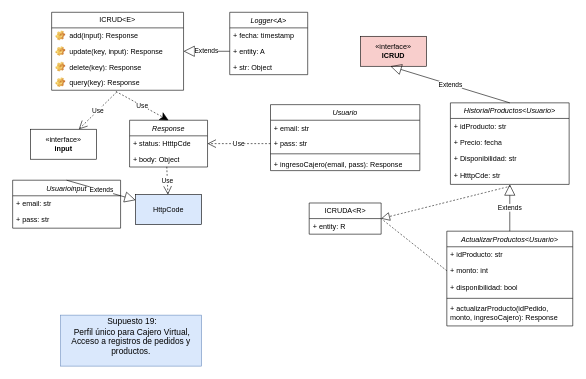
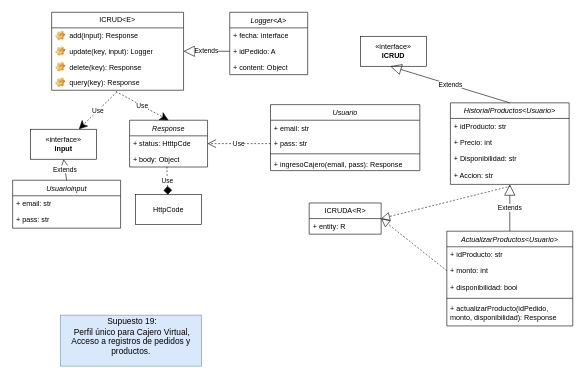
node "+ fecha: timestamp": label "+ fecha: timestamp" -> "+ fecha: interface"
node "«interface» ICRUD": fillcolor #f8cecc -> #ffffff
node "update(key, input): Response": label "update(key, input): Response" -> "update(key, input): Logger"
node "+ entity: A": label "+ entity: A" -> "+ idPedido: A"
node "+ str: Object": label "+ str: Object" -> "+ content: Object"
edge "query(key): Response" -> "«interface» input": arrowhead open -> classic
node "+ Precio: fecha": label "+ Precio: fecha" -> "+ Precio: int"
node "+ HtttpCde: str": label "+ HtttpCde: str" -> "+ Accion: str"
edge "Usuarioinput" -> "HttpCode": now "Usuarioinput" -> "«interface» input"
edge "+ body: Object" -> "HttpCode": arrowhead open -> diamond
node "HttpCode": fillcolor #dae8fc -> #ffffff
edge "ICRUDA<R>" -- "+ monto: int": arrowhead none -> block
node "+ actualizarProducto(idPedido, monto, ingresoCajero): Response": label "+ actualizarProducto(idPedido, monto, ingresoCajero): Response" -> "+ actualizarProducto(idPedido, monto, disponibilidad): Response"
